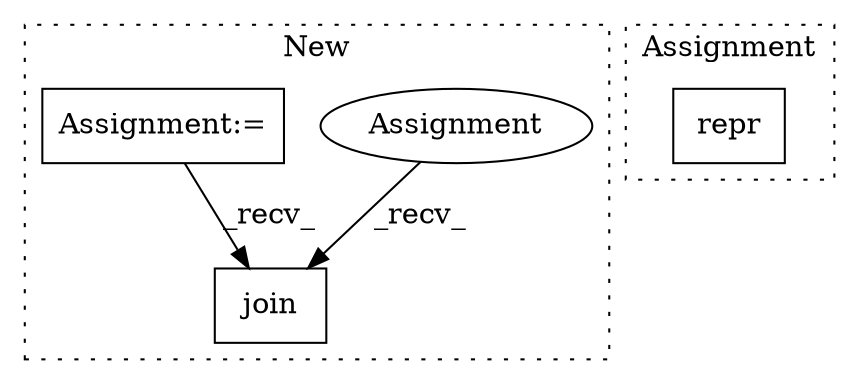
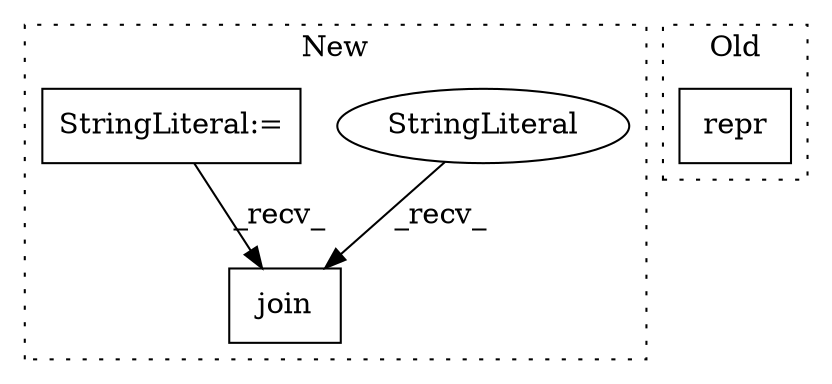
cluster "Assignment": label "Assignment" -> "Old"
node "Assignment:=": label "Assignment:=" -> "StringLiteral:="
node "Assignment": label "Assignment" -> "StringLiteral"
